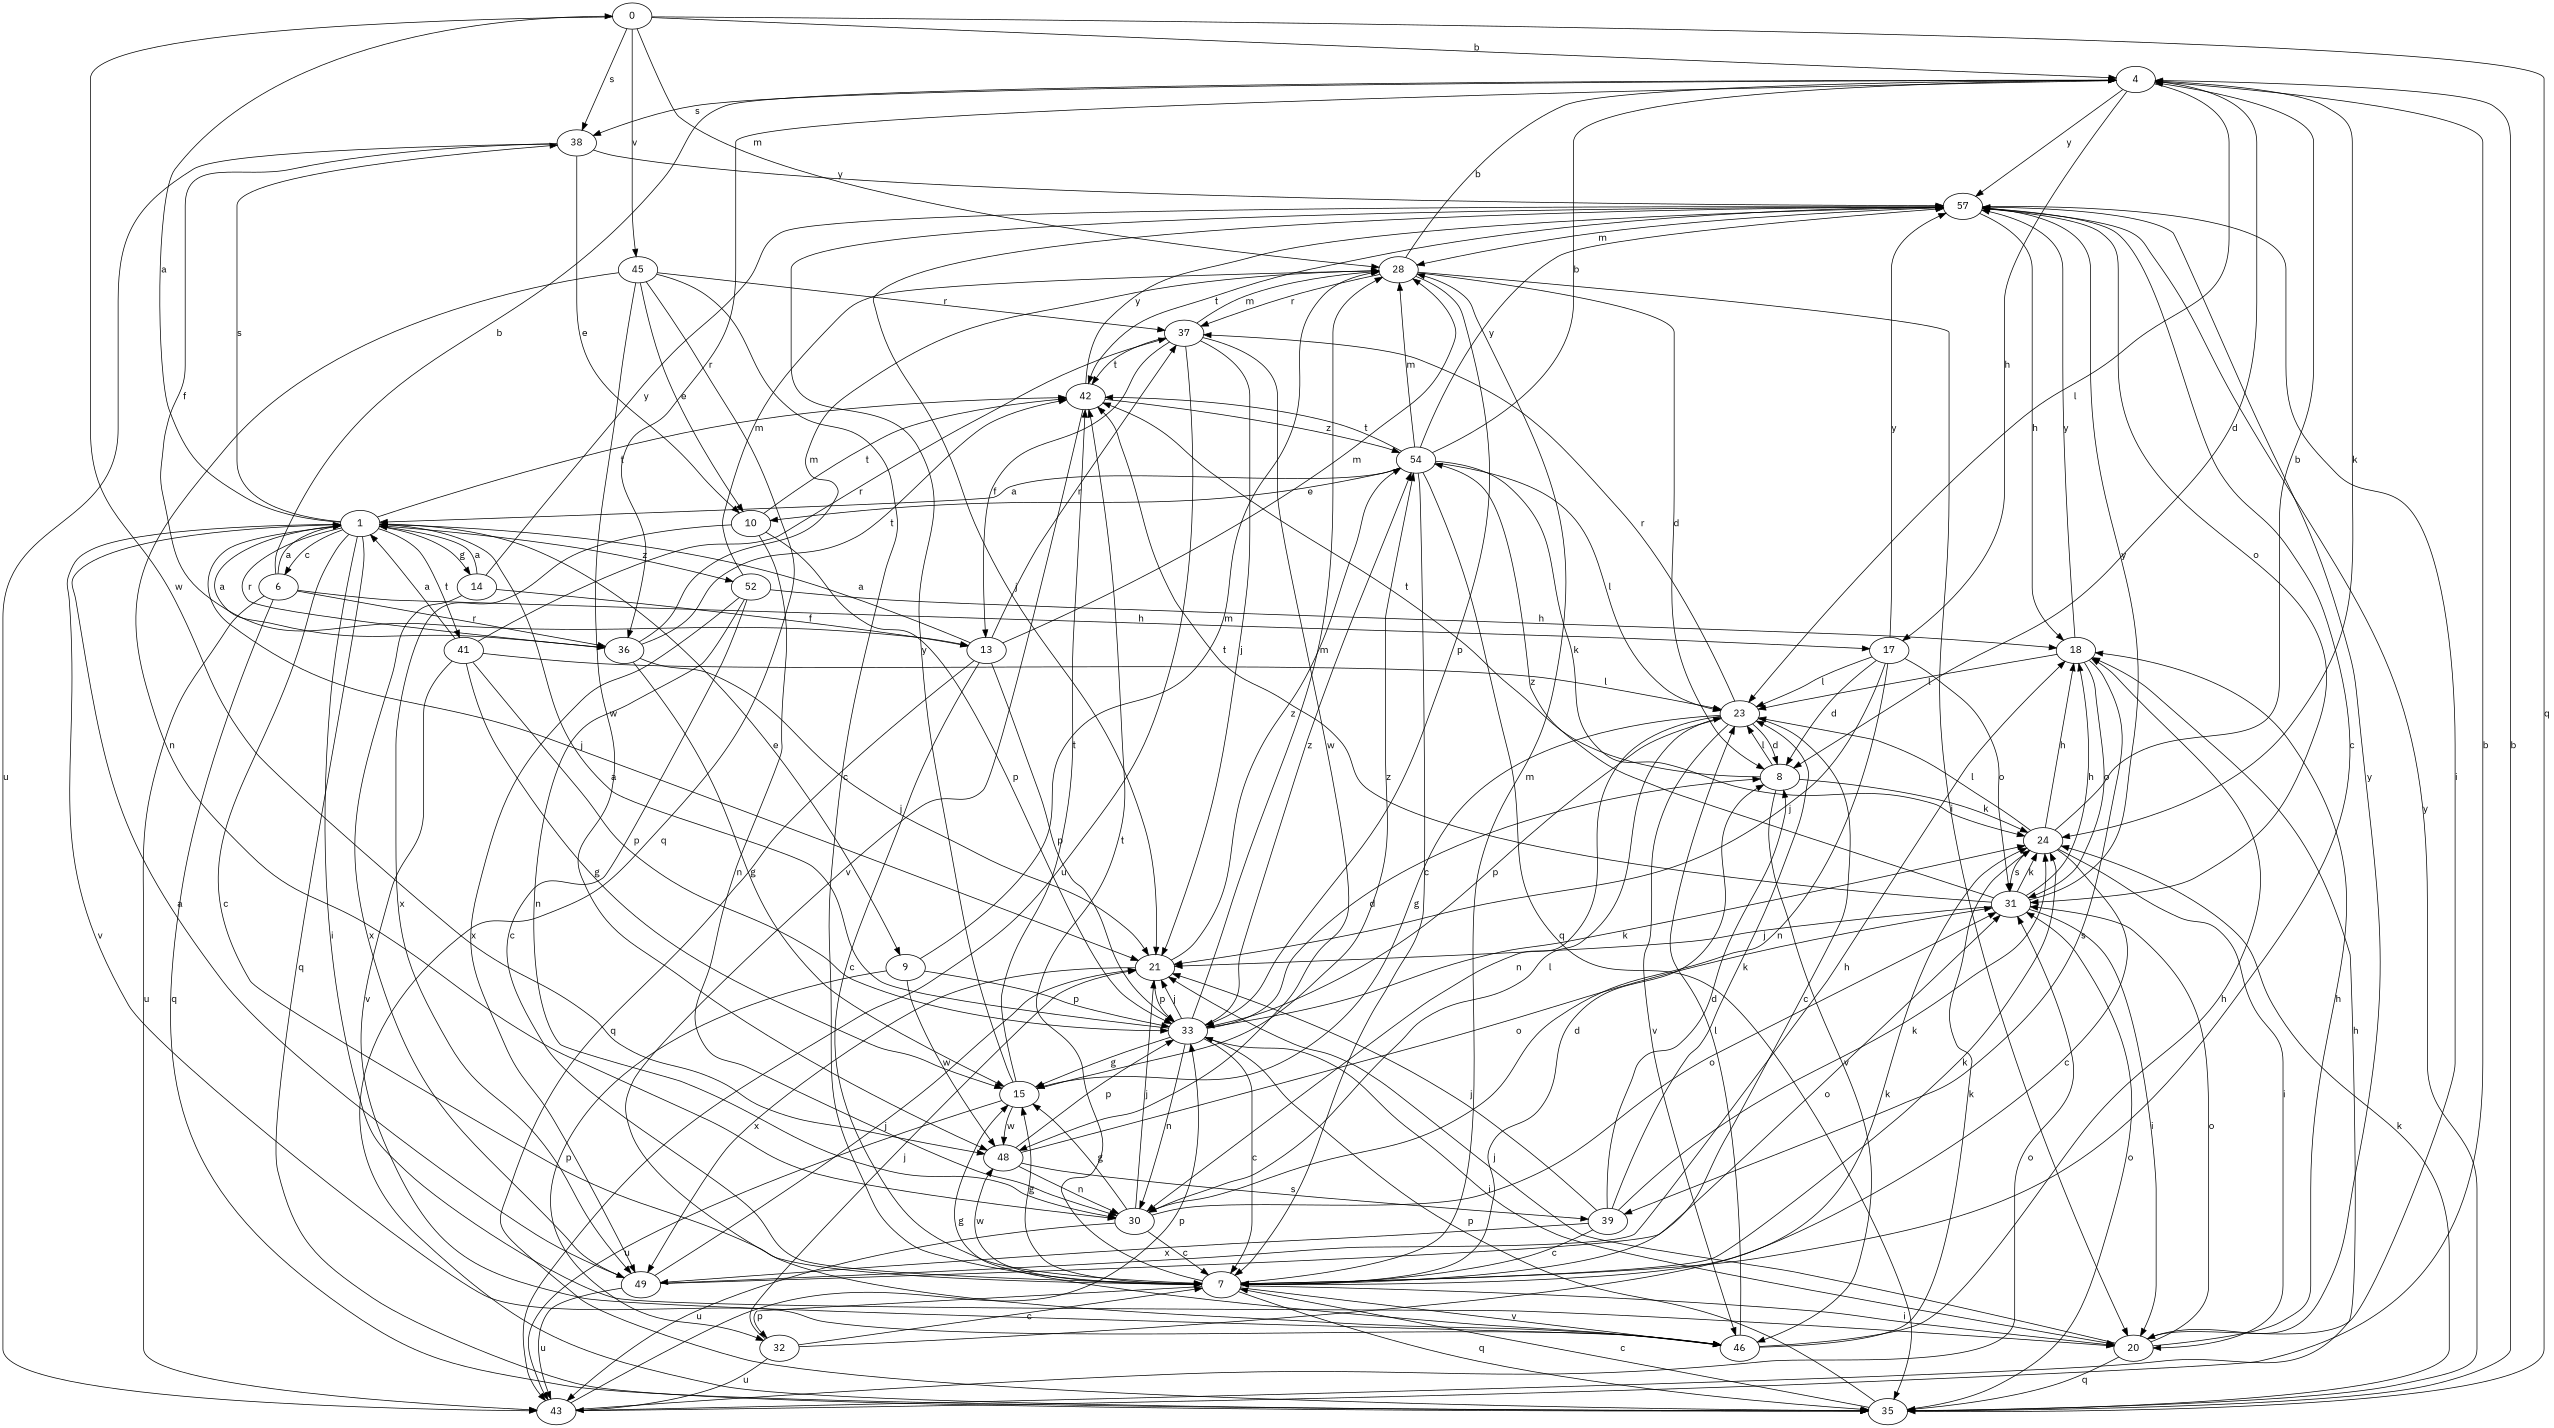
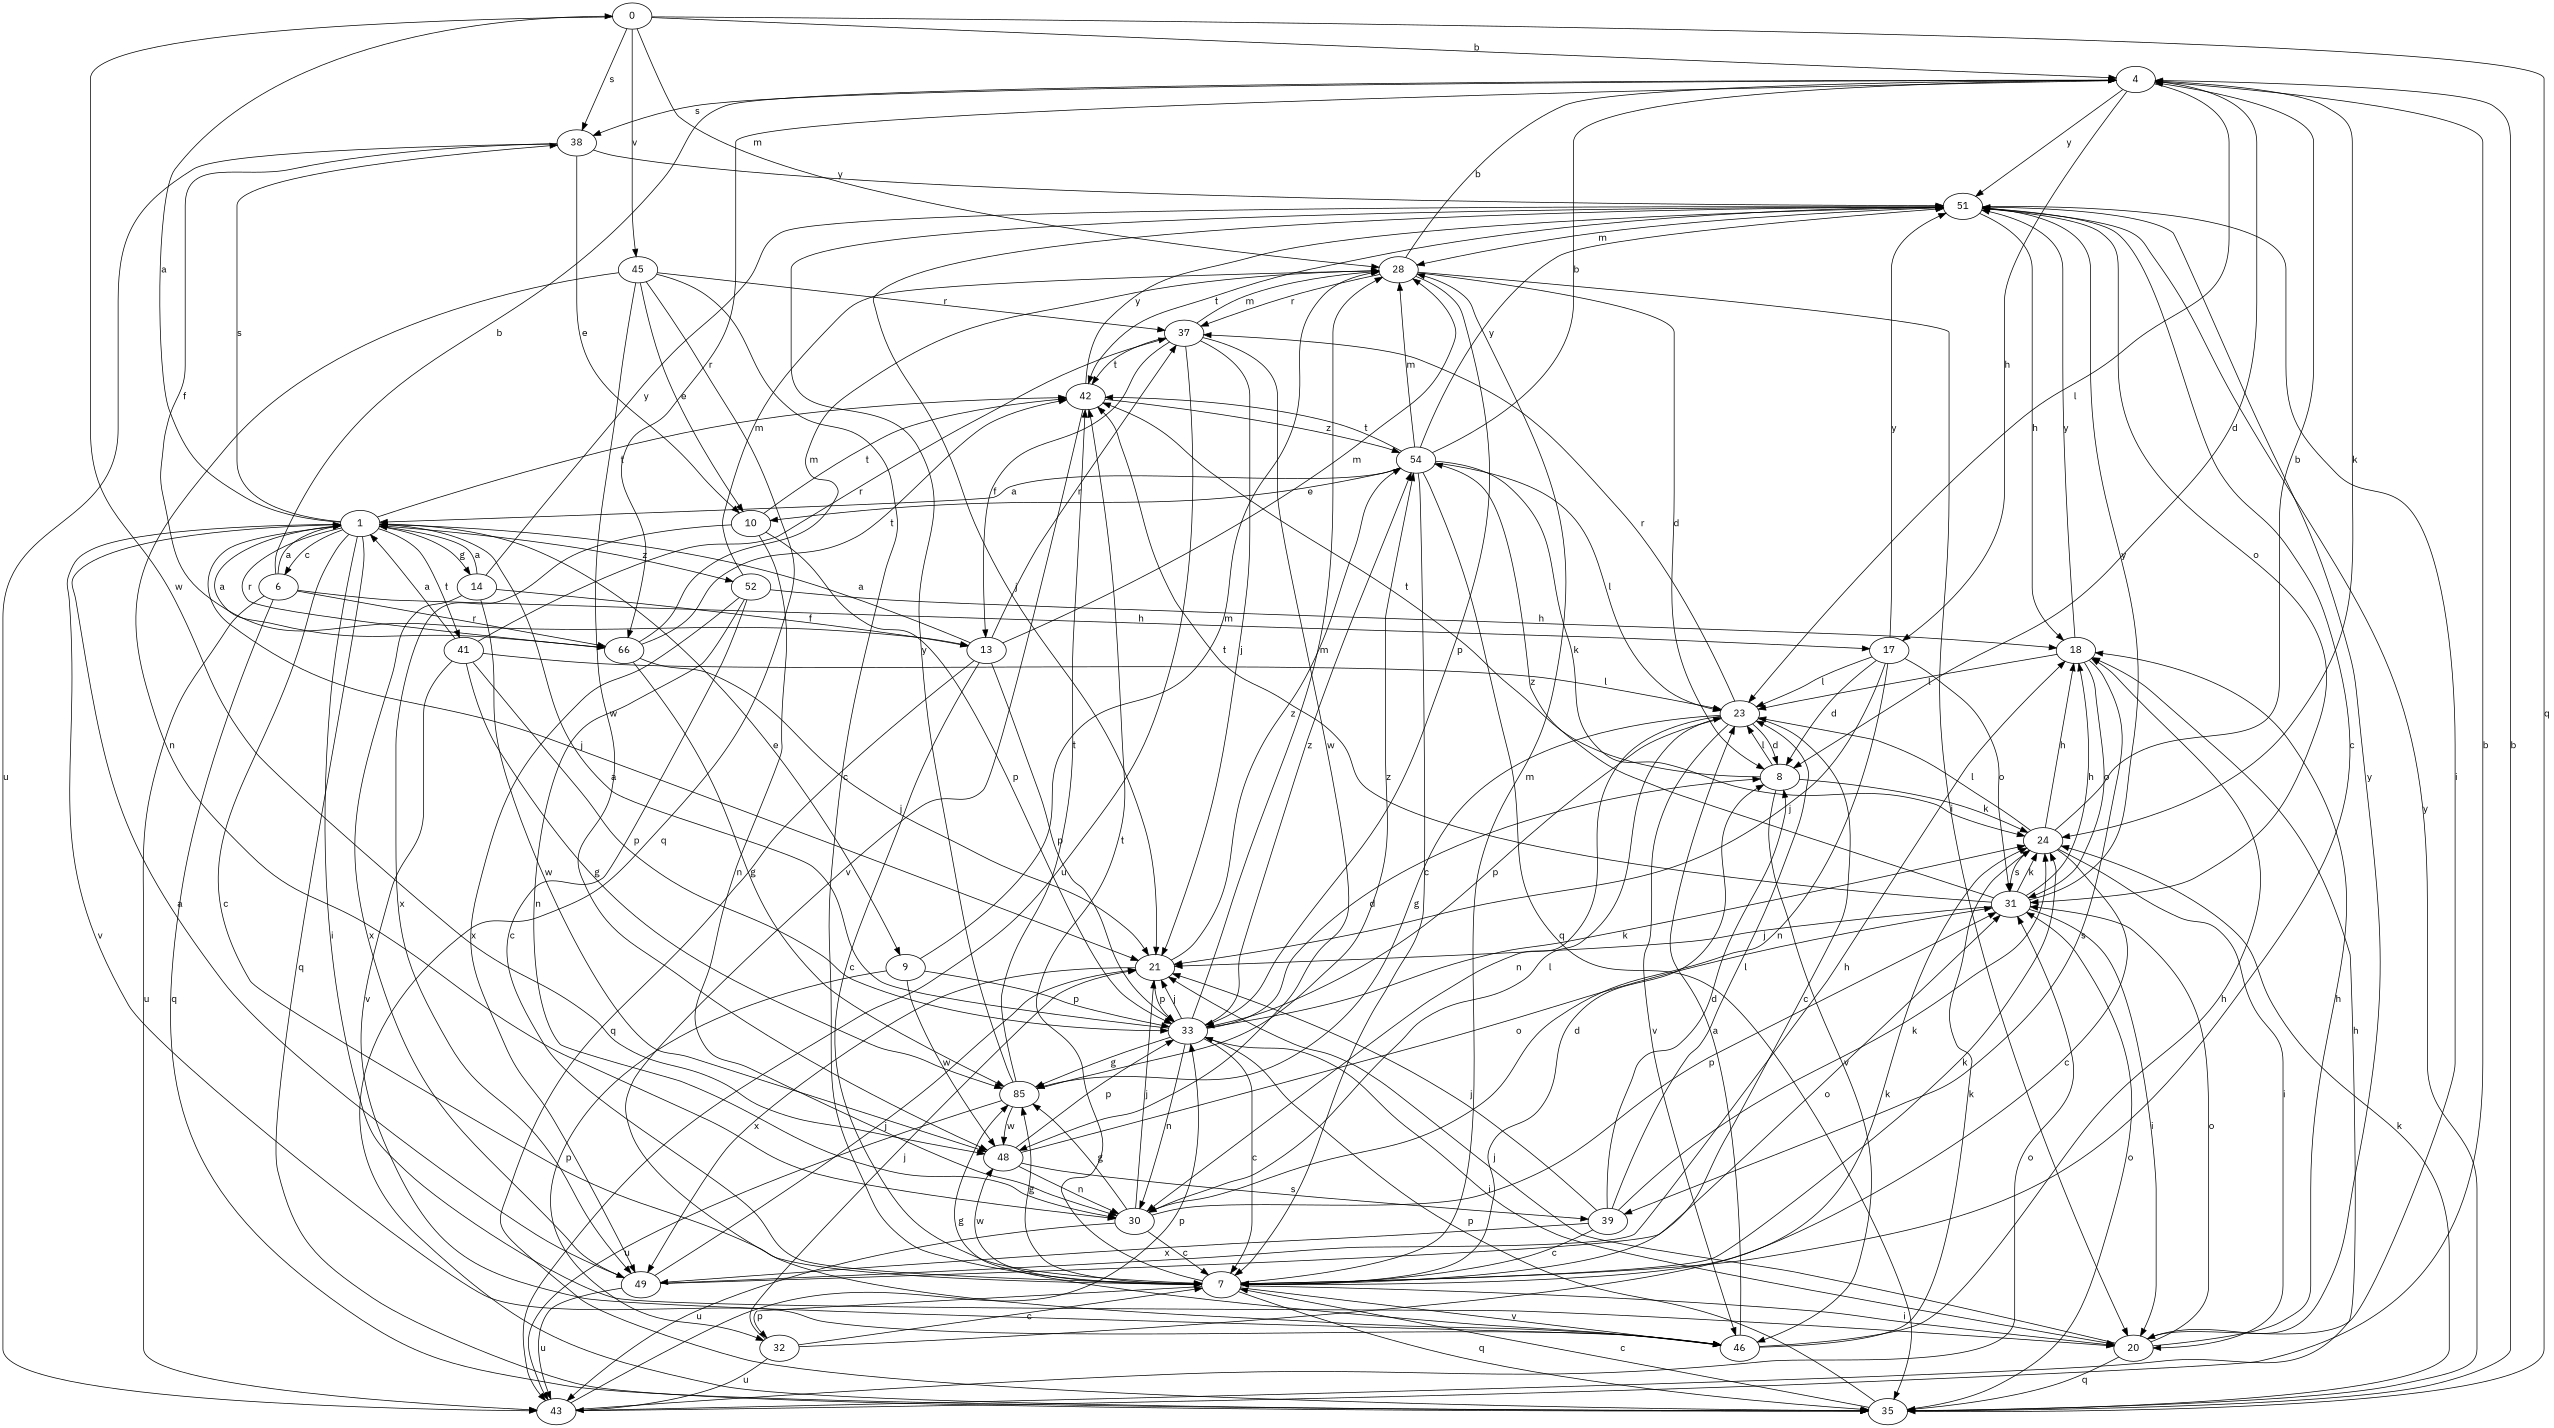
node "57": label "57" -> "51"
node "36": label "36" -> "66"
edge "39" -> "23": label "k" -> "l"
edge "14" -> "48": added, label "w"
edge "46" -> "23": label "l" -> "a"
edge "30" -> "31": label "o" -> "p"
node "15": label "15" -> "85"
